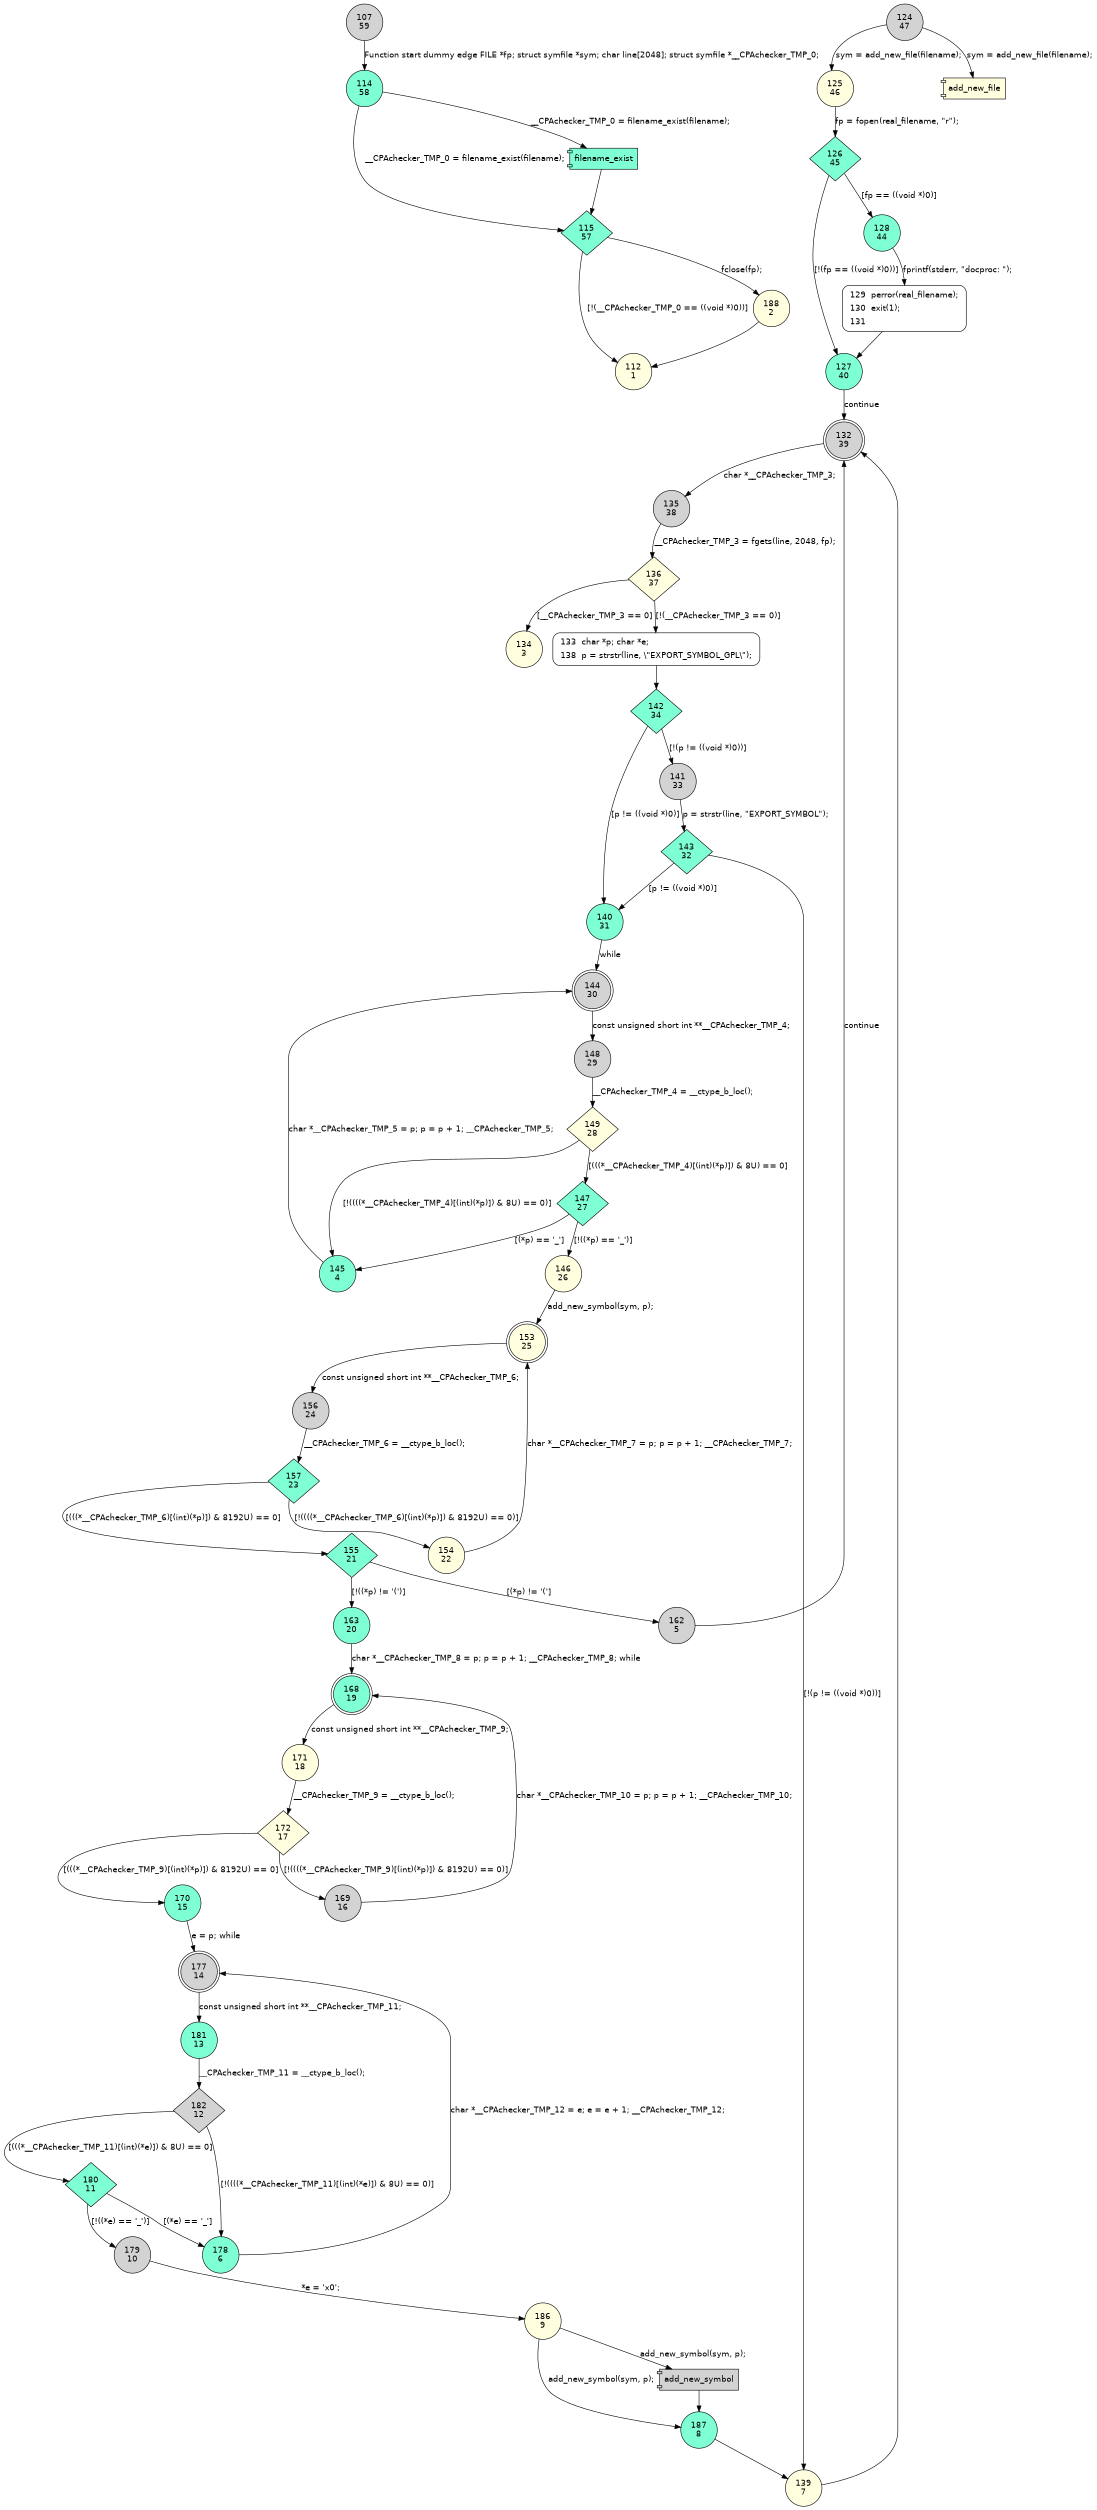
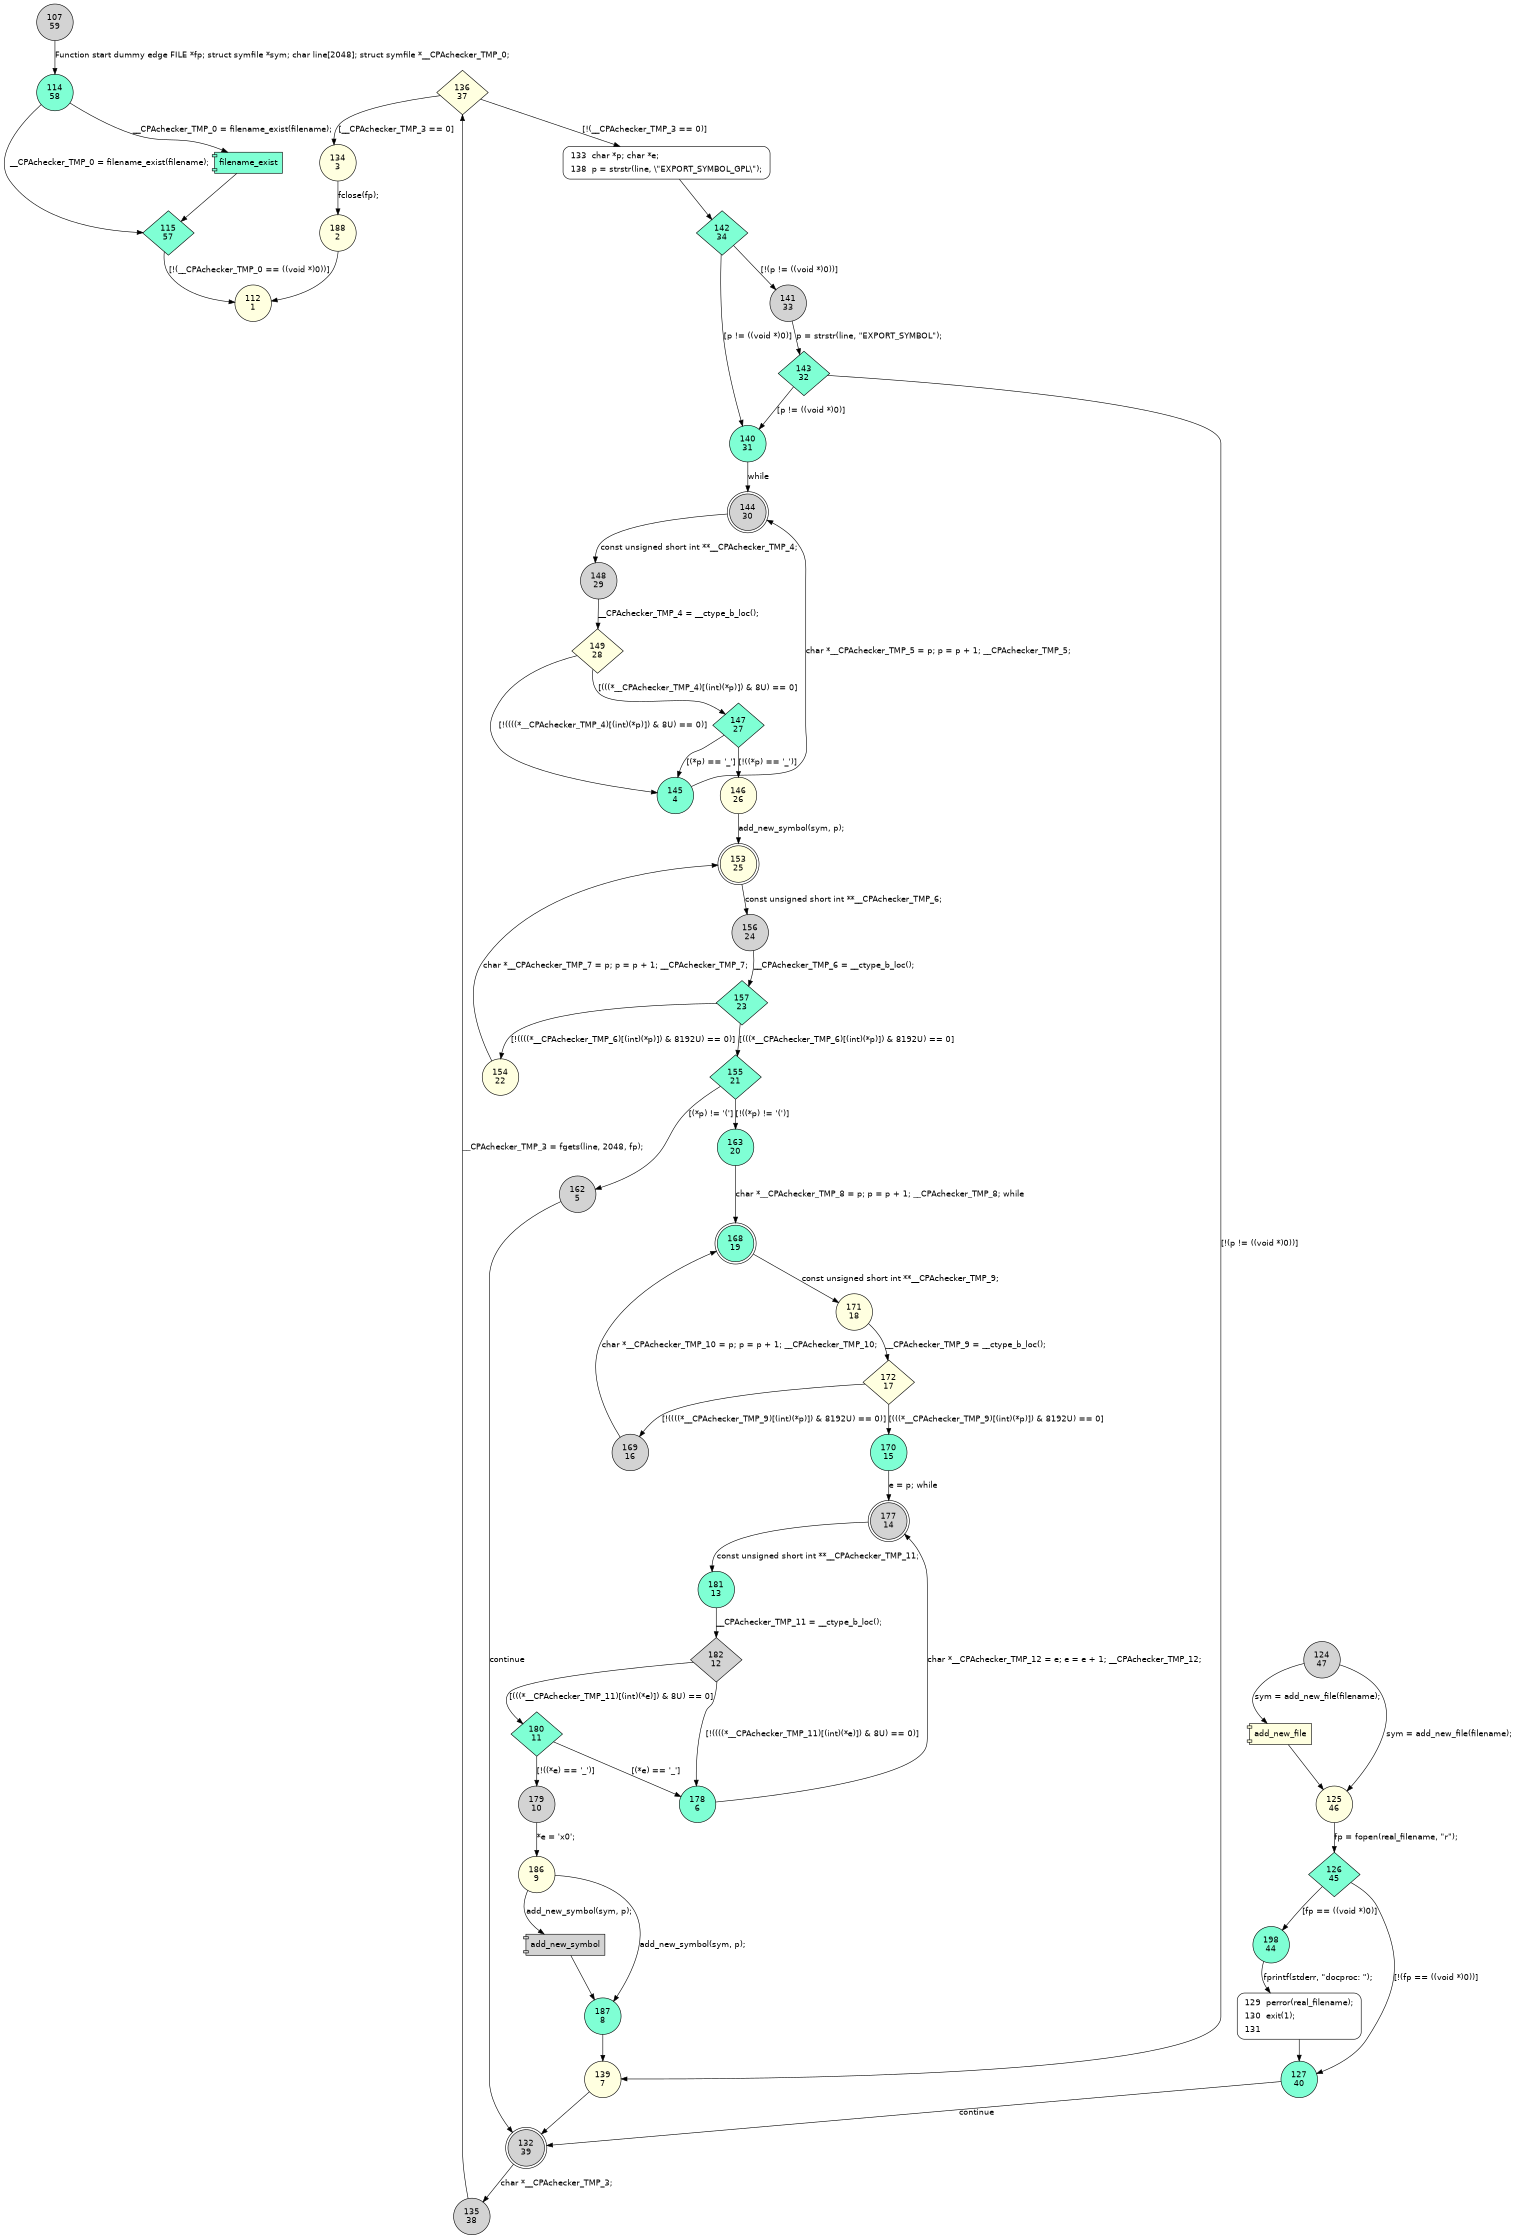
node "128 44": label "128 44" -> "198 44"
edge "115 57" -> "188 2": now "134 3" -> "188 2"
edge "add_new_file" -> "125 46": added
